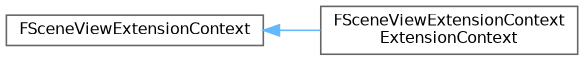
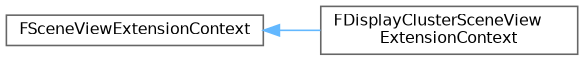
node "FSceneViewExtensionContext ExtensionContext": label "FSceneViewExtensionContext ExtensionContext" -> "FDisplayClusterSceneView ExtensionContext"
